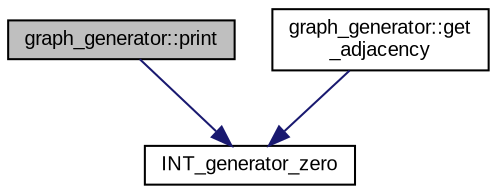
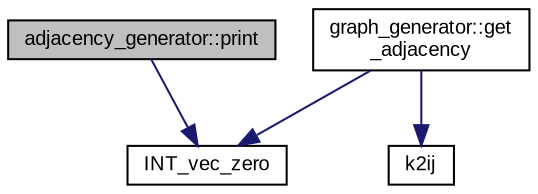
node "graph_generator::print": label "graph_generator::print" -> "adjacency_generator::print"
node "INT_generator_zero": label "INT_generator_zero" -> "INT_vec_zero"
node "k2ij": added
